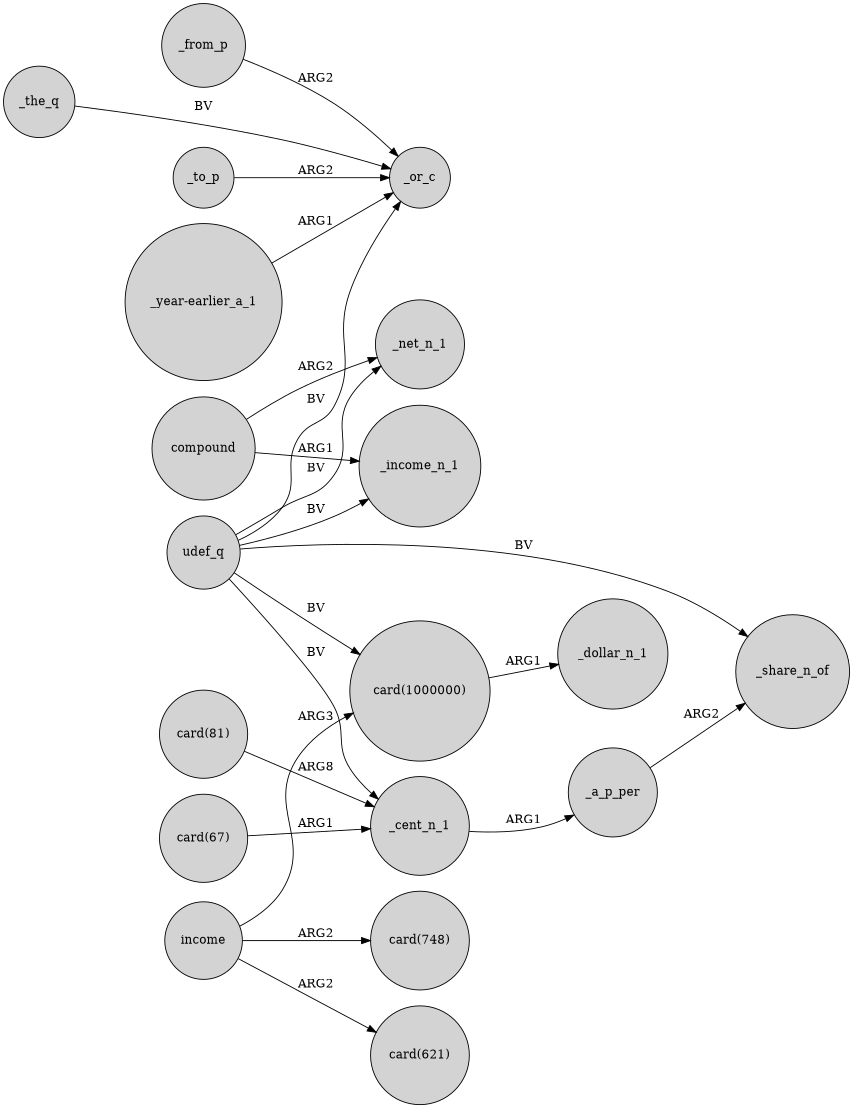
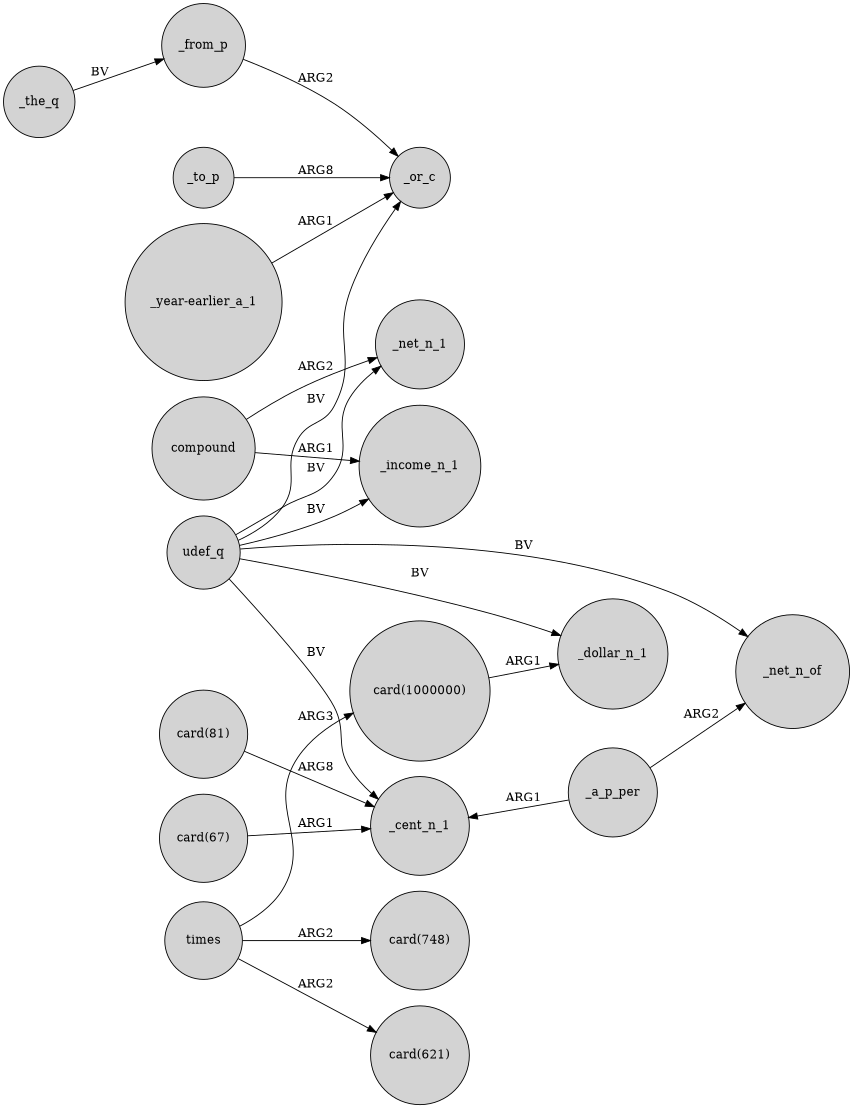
edge "_the_q" -> "_or_c": now "_the_q" -> "_from_p"
edge "_to_p" -> "_or_c": label "ARG2" -> "ARG8"
edge "udef_q" -> "card(1000000)": now "udef_q" -> "_dollar_n_1"
node "_share_n_of": label "_share_n_of" -> "_net_n_of"
edge "_cent_n_1" -> "_a_p_per": reversed
node "income": label "income" -> "times"
